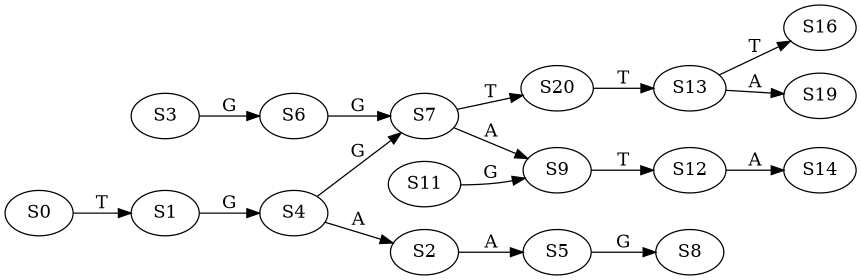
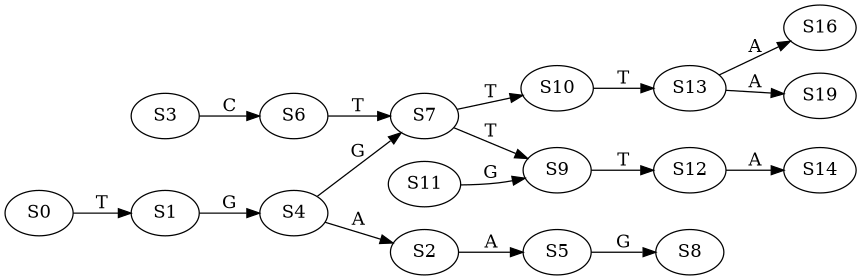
edge "S13" -> "S16": label "T" -> "A"
node "S20": label "S20" -> "S10"
edge "S3" -> "S6": label "G" -> "C"
edge "S6" -> "S7": label "G" -> "T"
edge "S7" -> "S9": label "A" -> "T"
